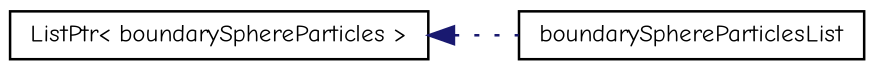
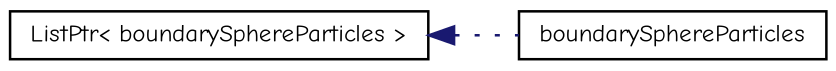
node "boundarySphereParticlesList": label "boundarySphereParticlesList" -> "boundarySphereParticles"
